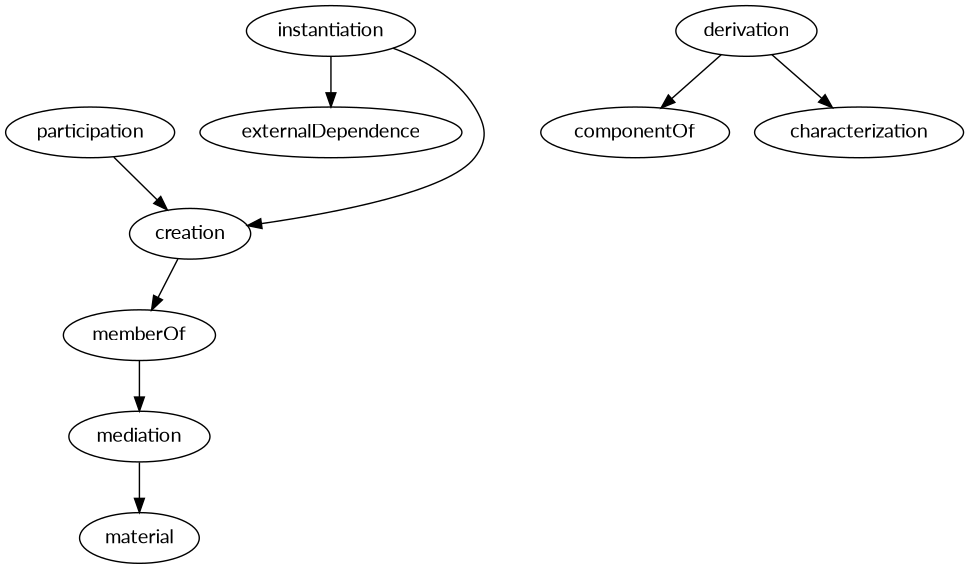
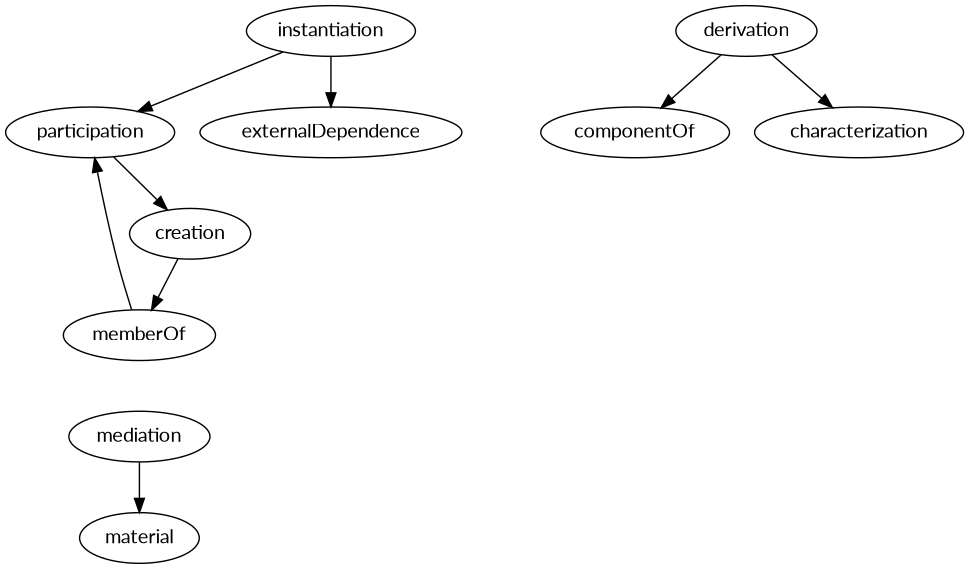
edge "instantiation" -> "creation": now "instantiation" -> "participation"
edge "memberOf" -> "mediation": now "memberOf" -> "participation"
